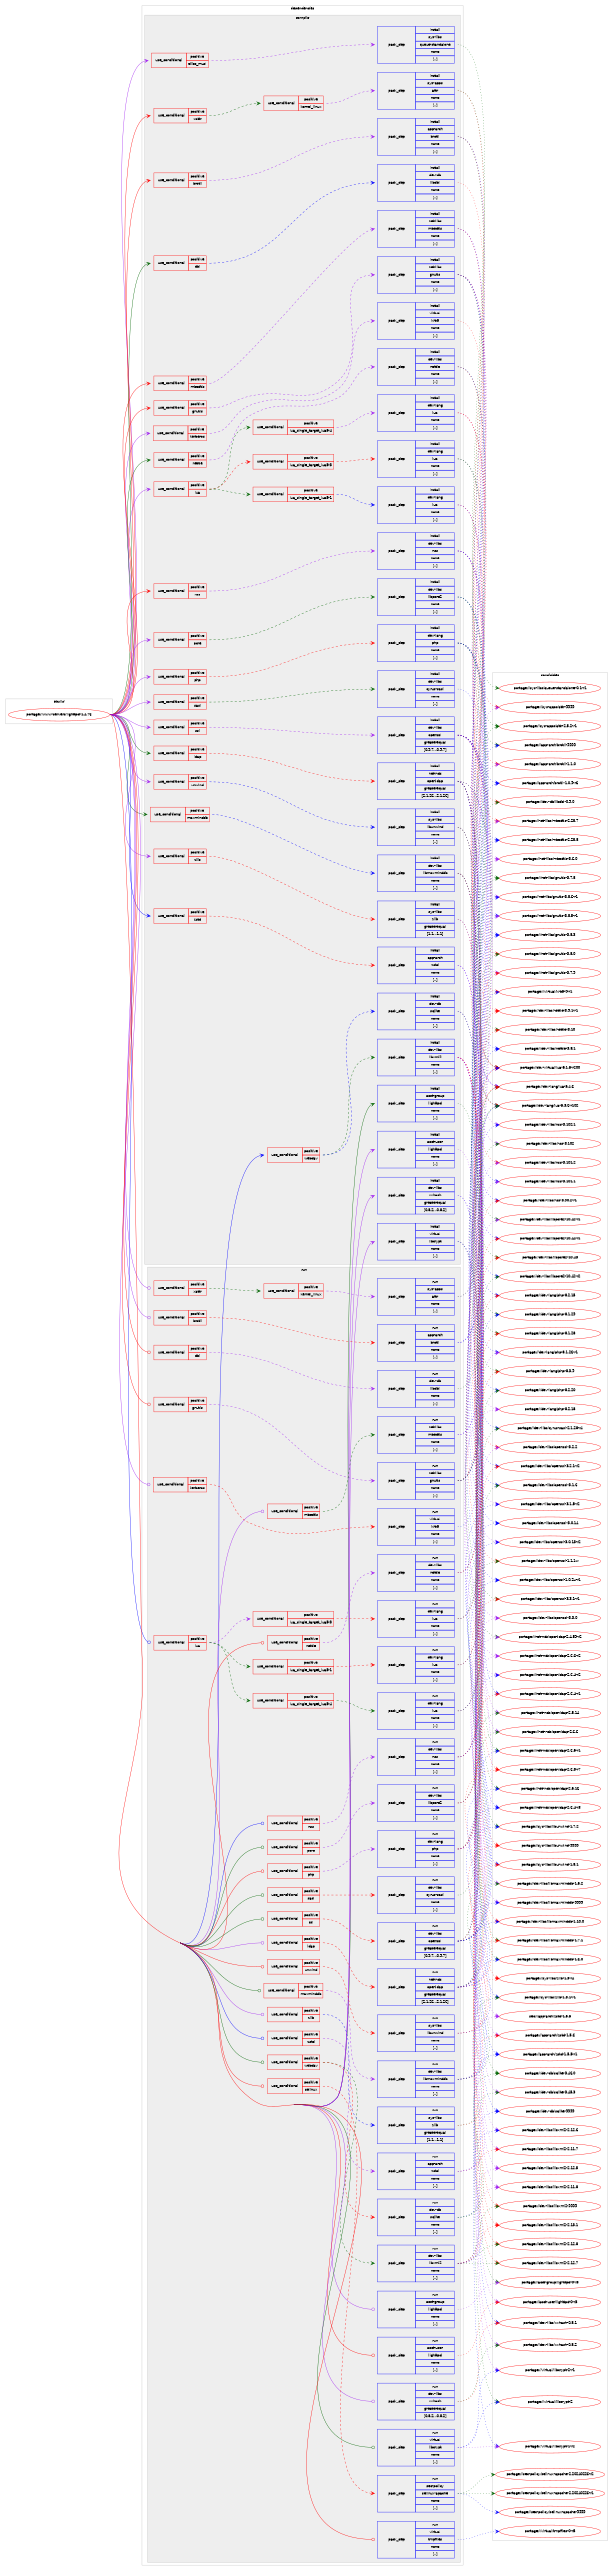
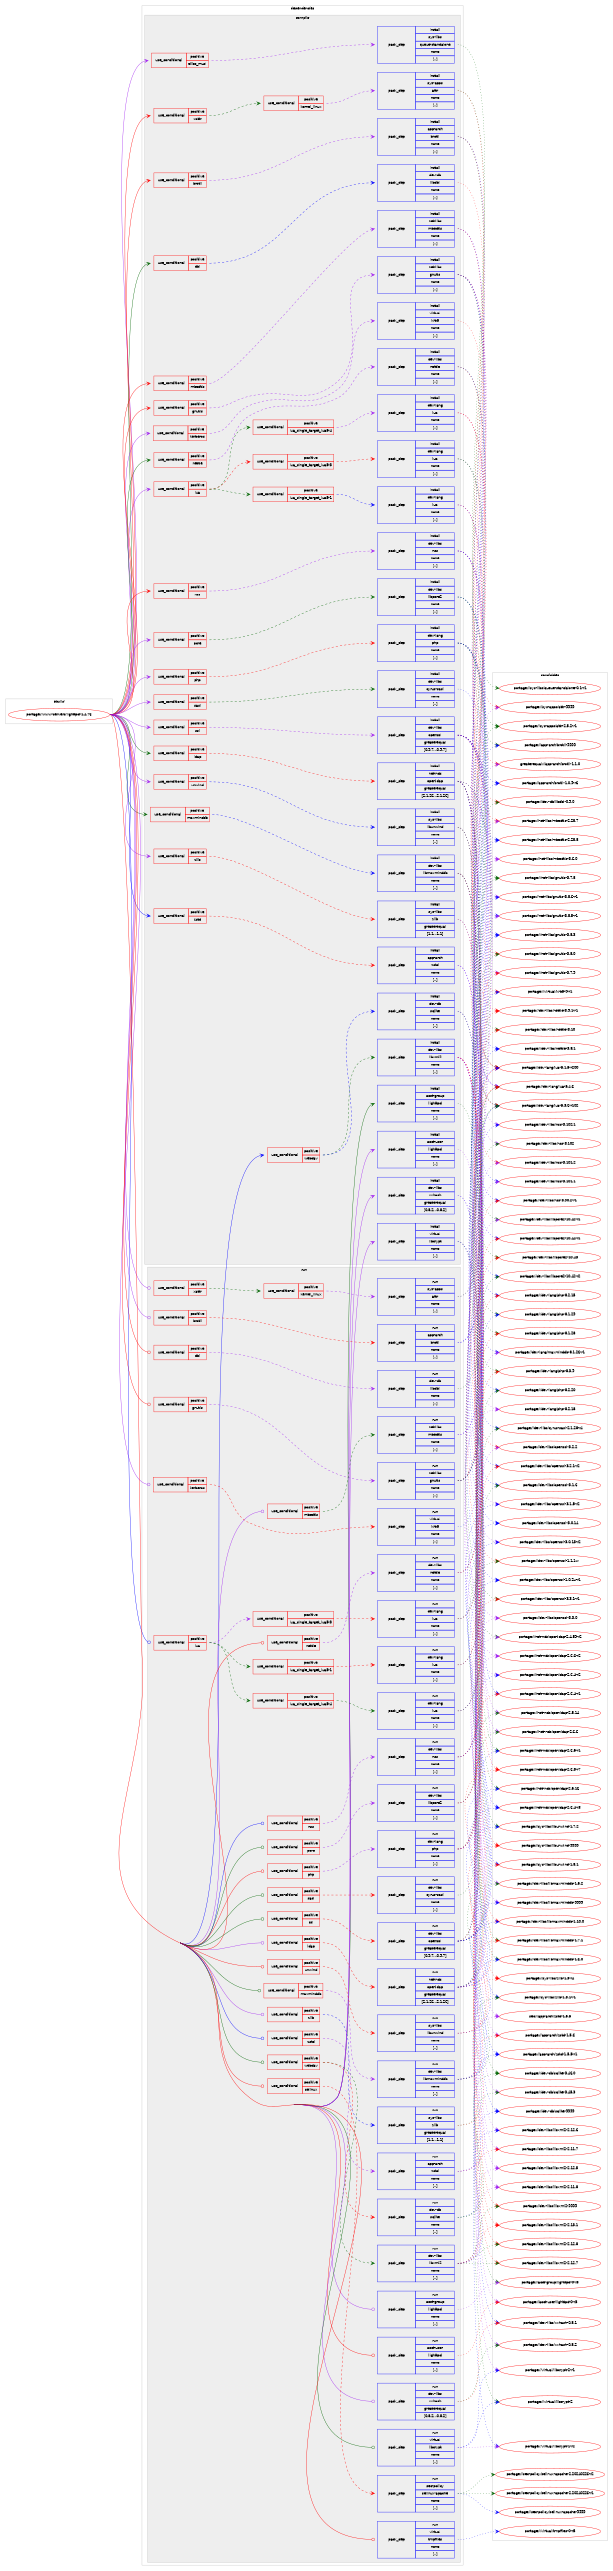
node "portage://app-arch/brotli-1.1.0": label "portage://app-arch/brotli-1.1.0" -> "greaterequal://app-arch/brotli-1.1.0"
node "portage://dev-virtual/lua-5.1.5-r200": label "portage://dev-virtual/lua-5.1.5-r200" -> "portage://dev-lang/lua-5.1.5-r200"
node "portage://dev-lang/php-8.1.26-r1": label "portage://dev-lang/php-8.1.26-r1" -> "portage://dev-lang/maxminddb-8.1.26-r1"
